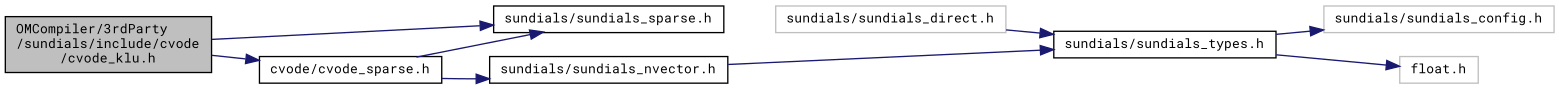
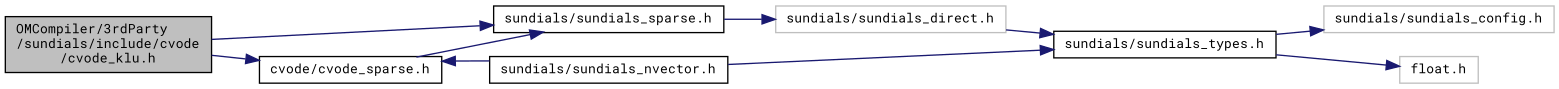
edge "sundials/sundials_sparse.h" -> "sundials/sundials_direct.h": added
edge "cvode/cvode_sparse.h" -> "sundials/sundials_nvector.h": reversed
